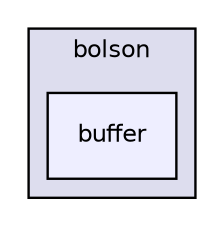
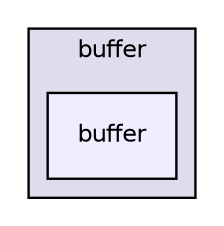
cluster "bolson": label "bolson" -> "buffer"
